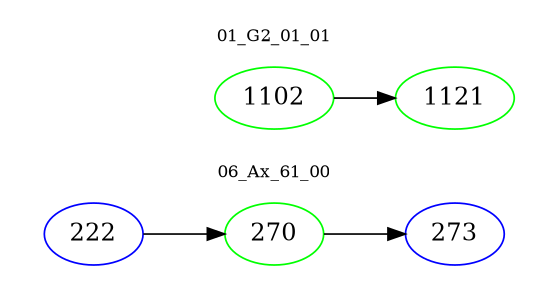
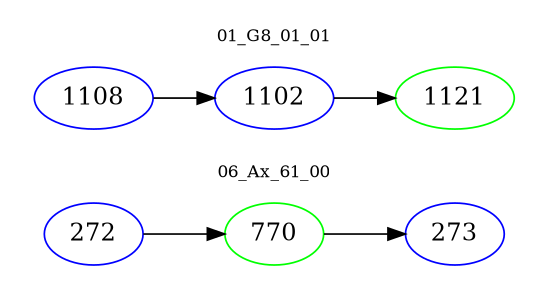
cluster "01_G2_01_01": label "01_G2_01_01" -> "01_G8_01_01"
node "1108": added
node "1102": color green -> blue
node "222": label "222" -> "272"
node "270": label "270" -> "770"
